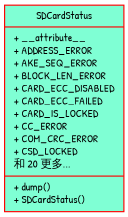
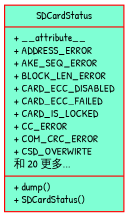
node "SDCardStatus": text "+ CSD_LOCKED" -> "+ CSD_OVERWIRTE"
